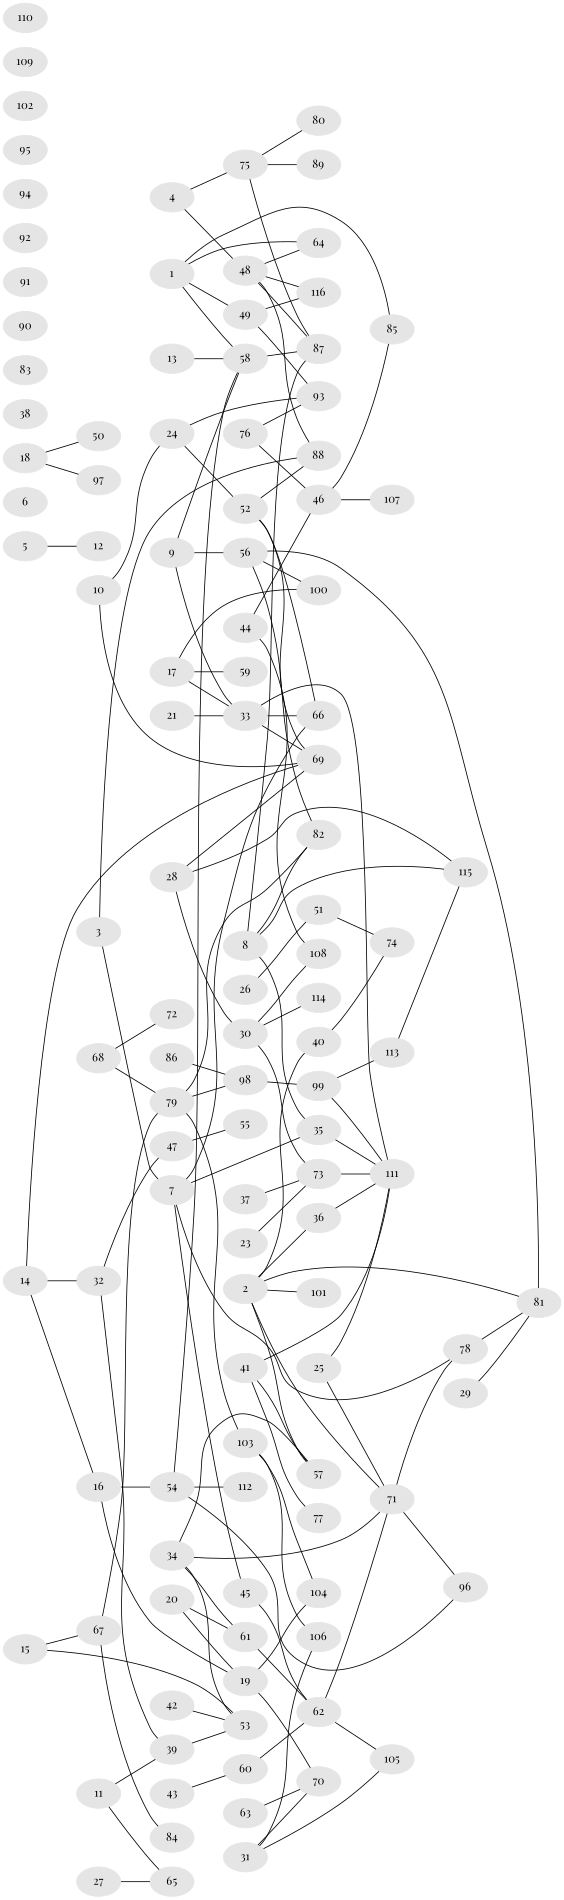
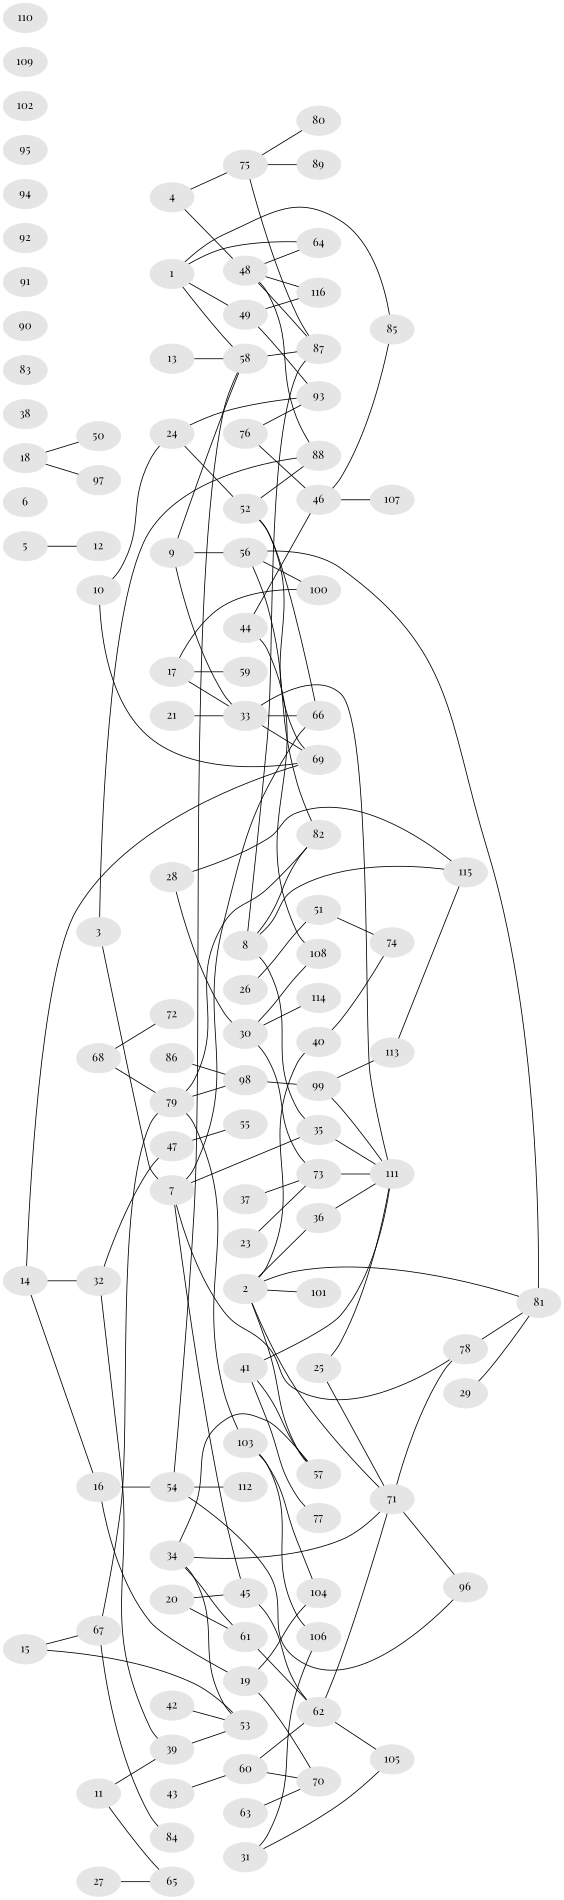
edge "69" -- "28": removed
edge "20" -- "19": now "20" -- "45"
edge "70" -- "31": now "70" -- "60"
